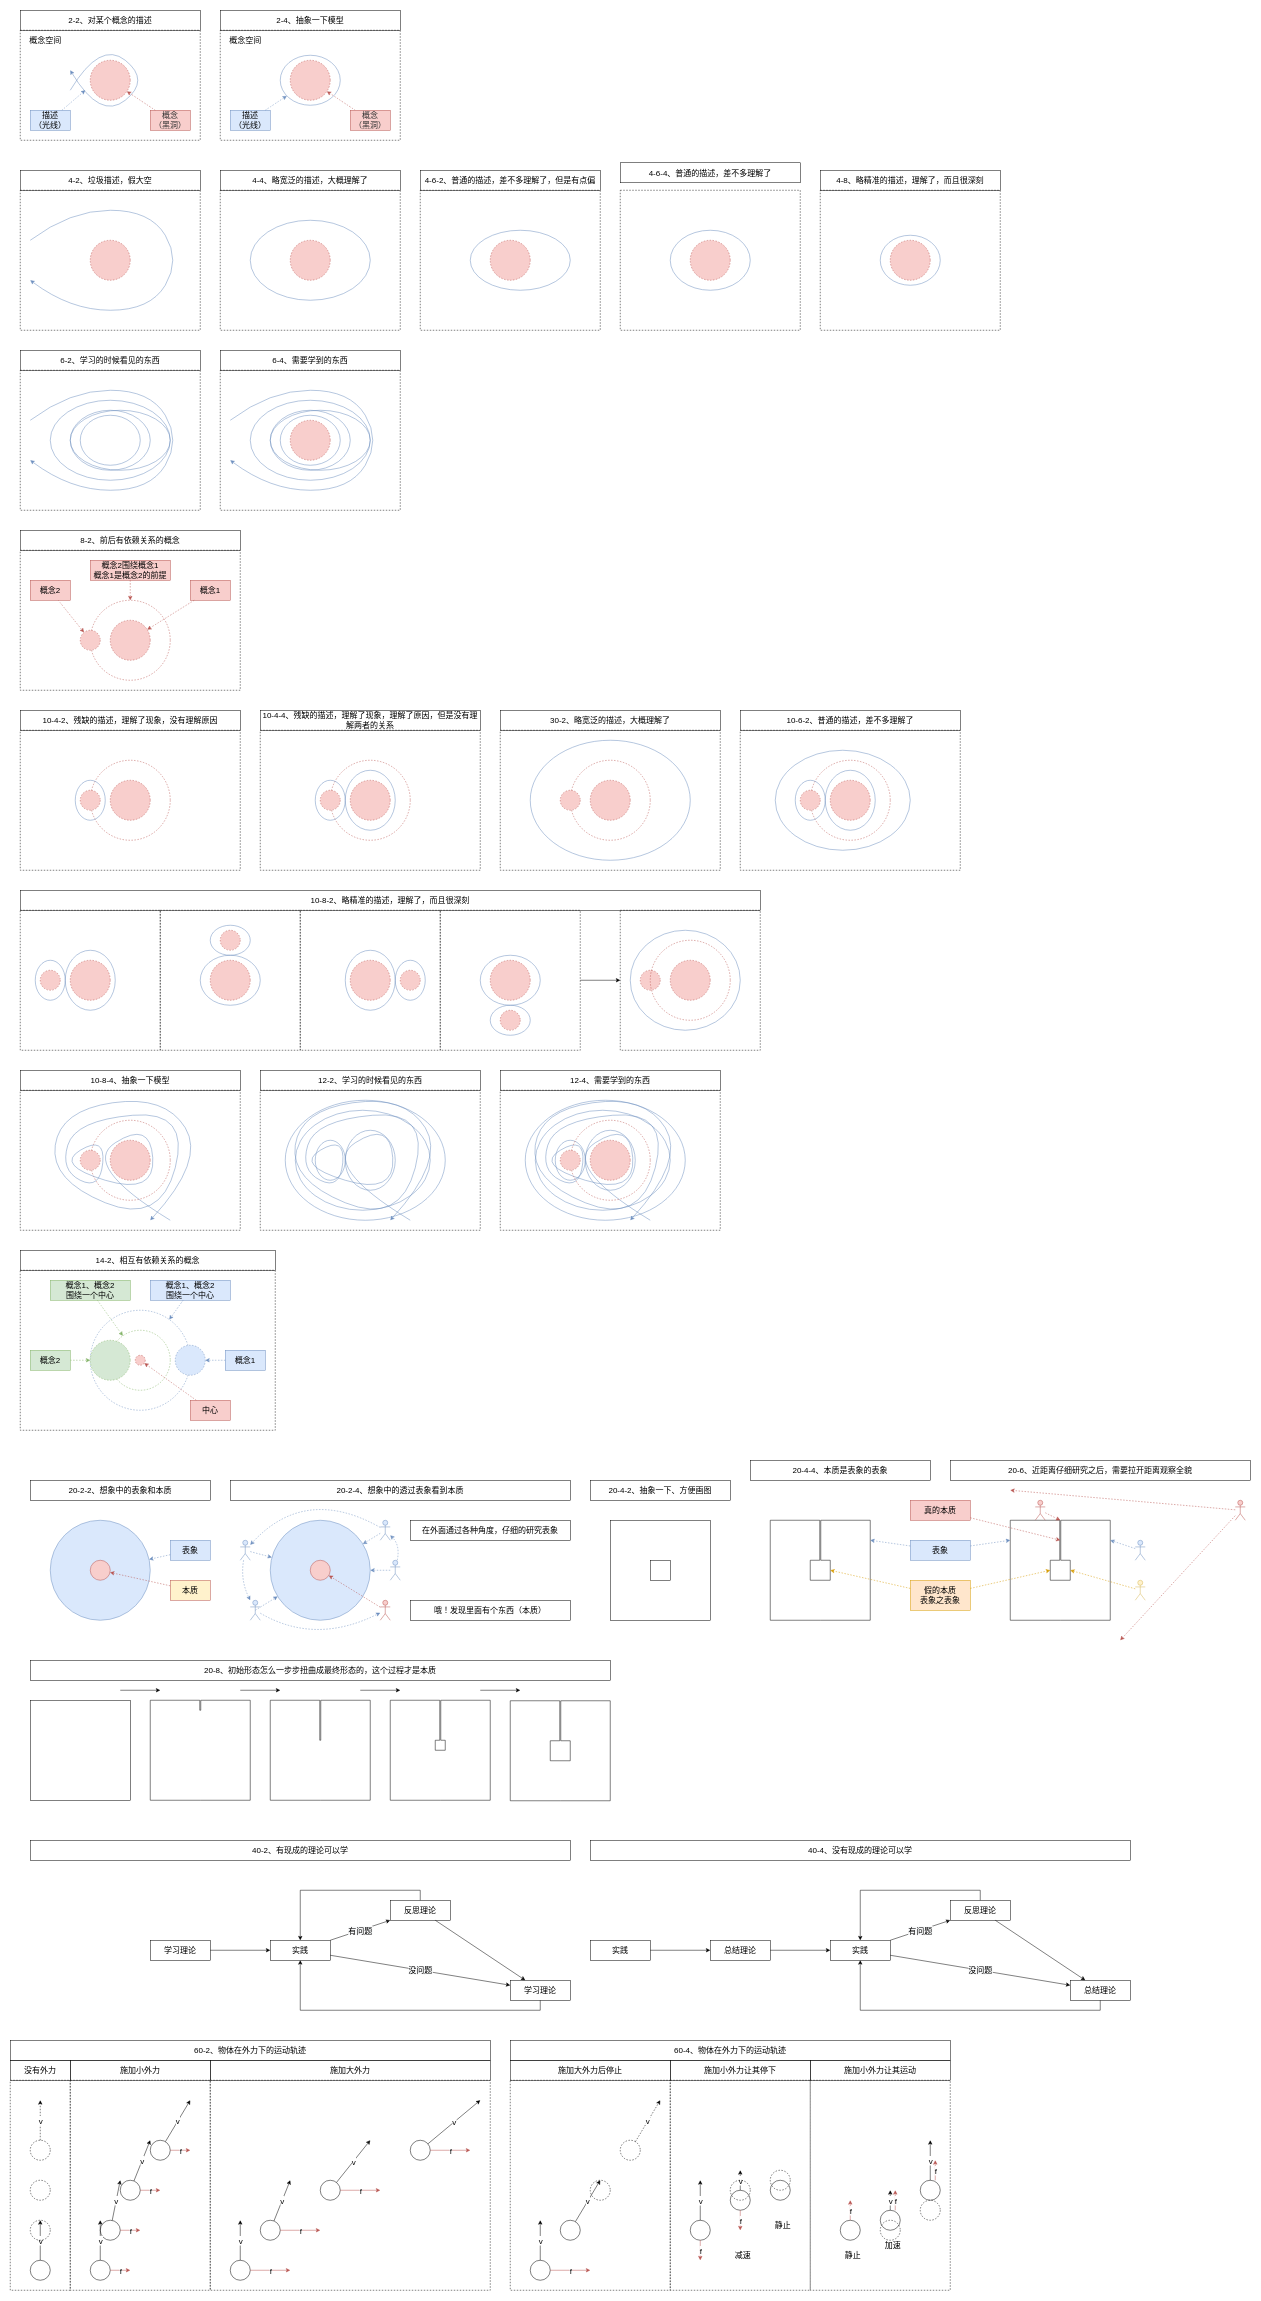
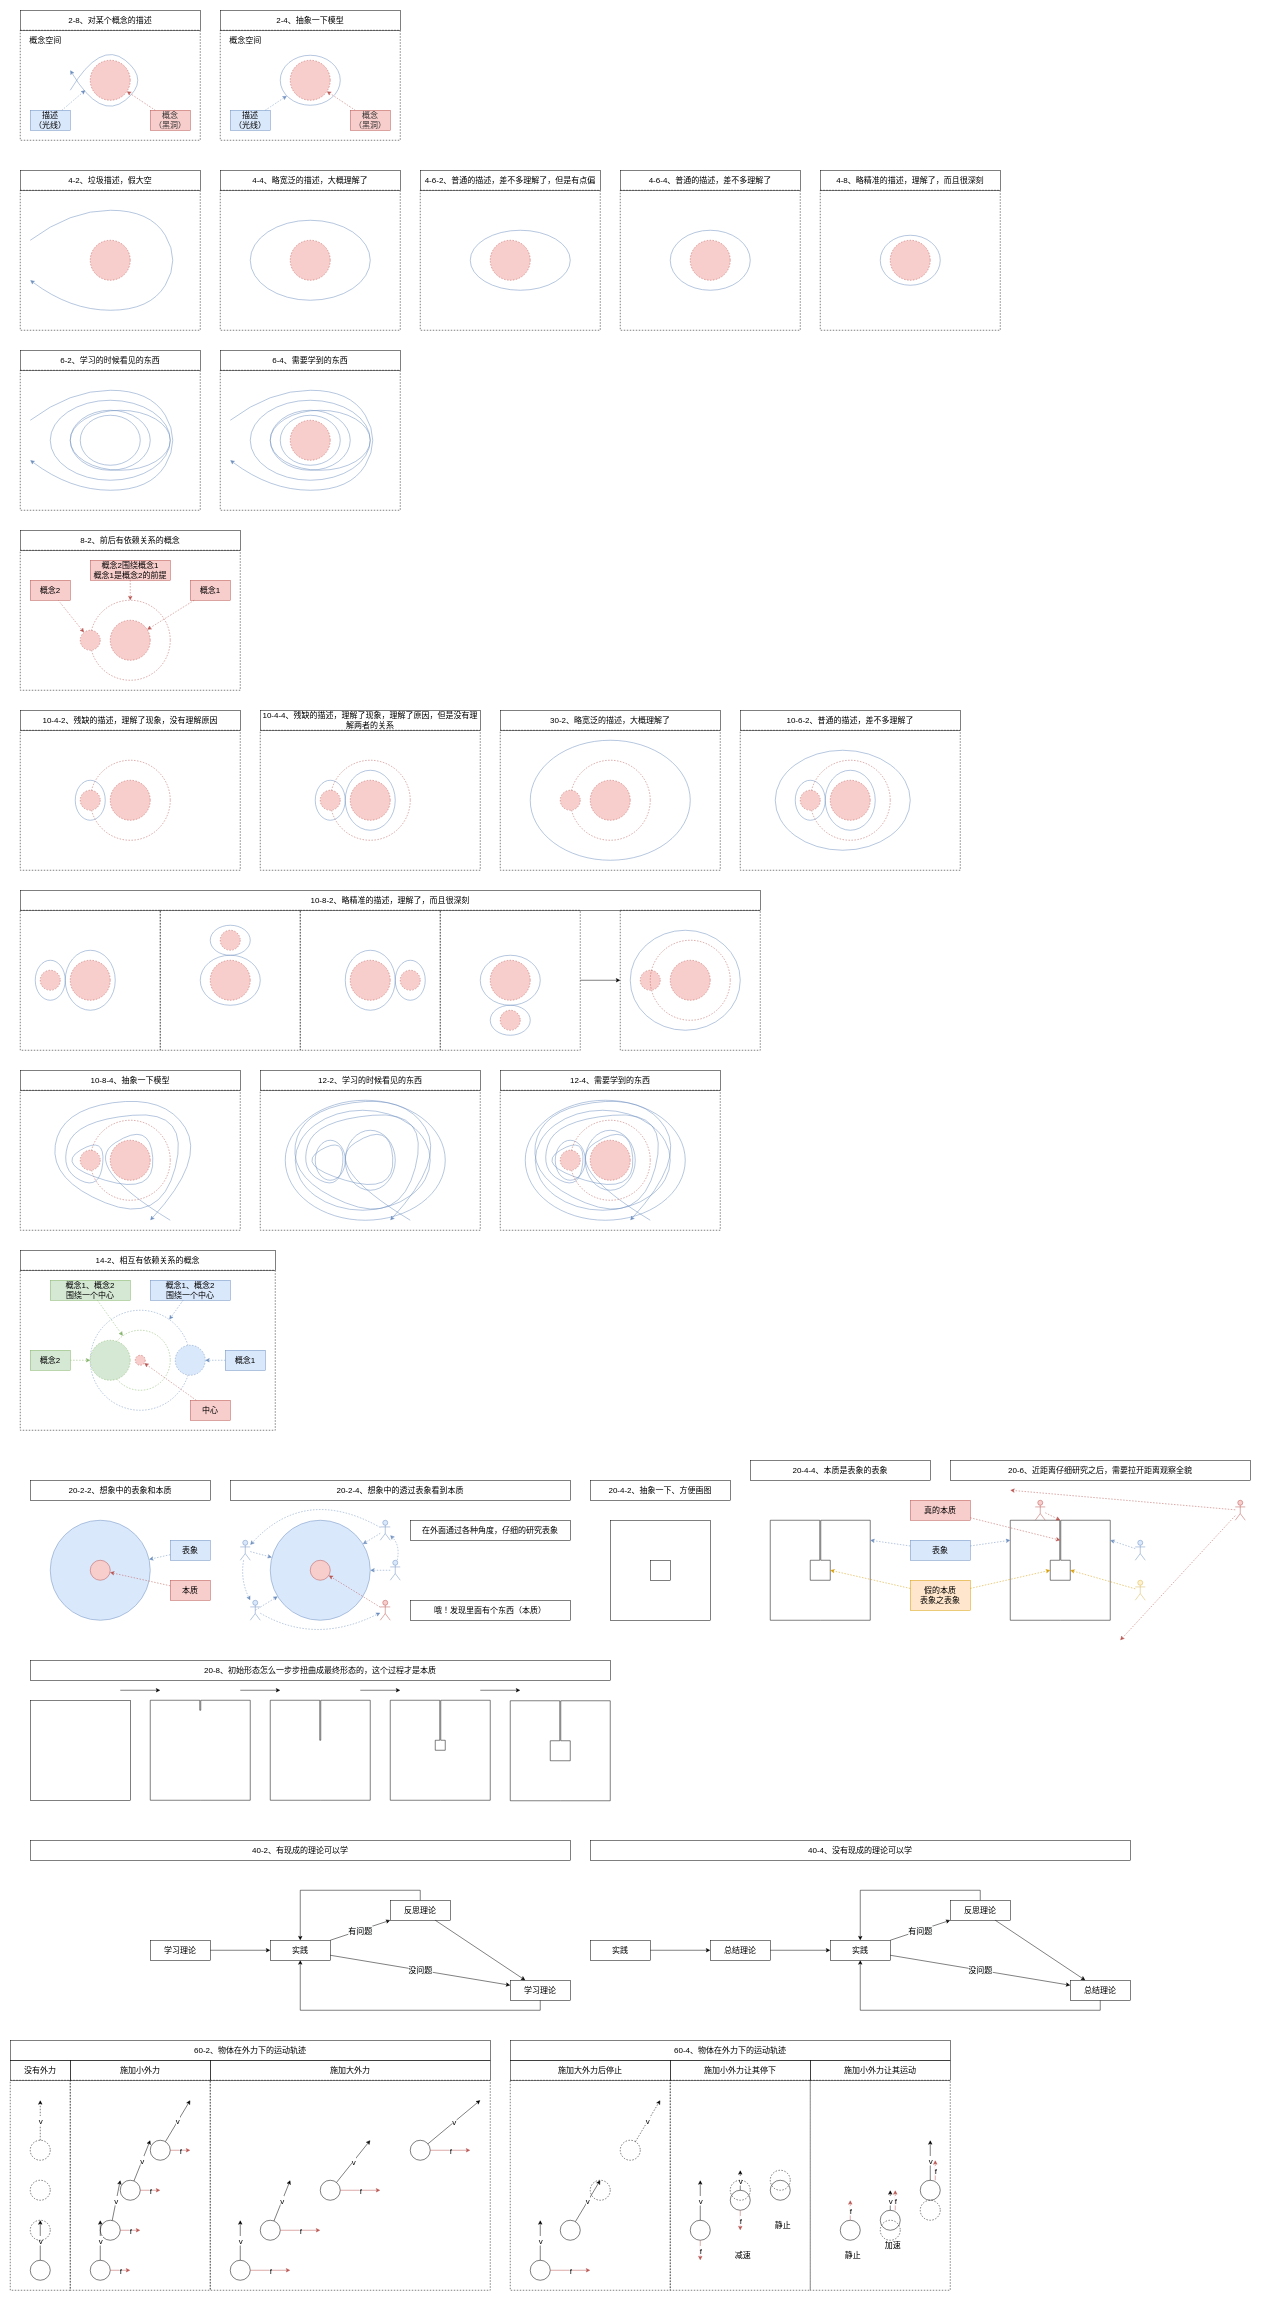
node "2-2、对某个概念的描述": label "2-2、对某个概念的描述" -> "2-8、对某个概念的描述"
node "4-6-4、普通的描述，差不多理解了": moved (710, 173) -> (710, 180)
node "本质": fillcolor #fff2cc -> #f8cecc
